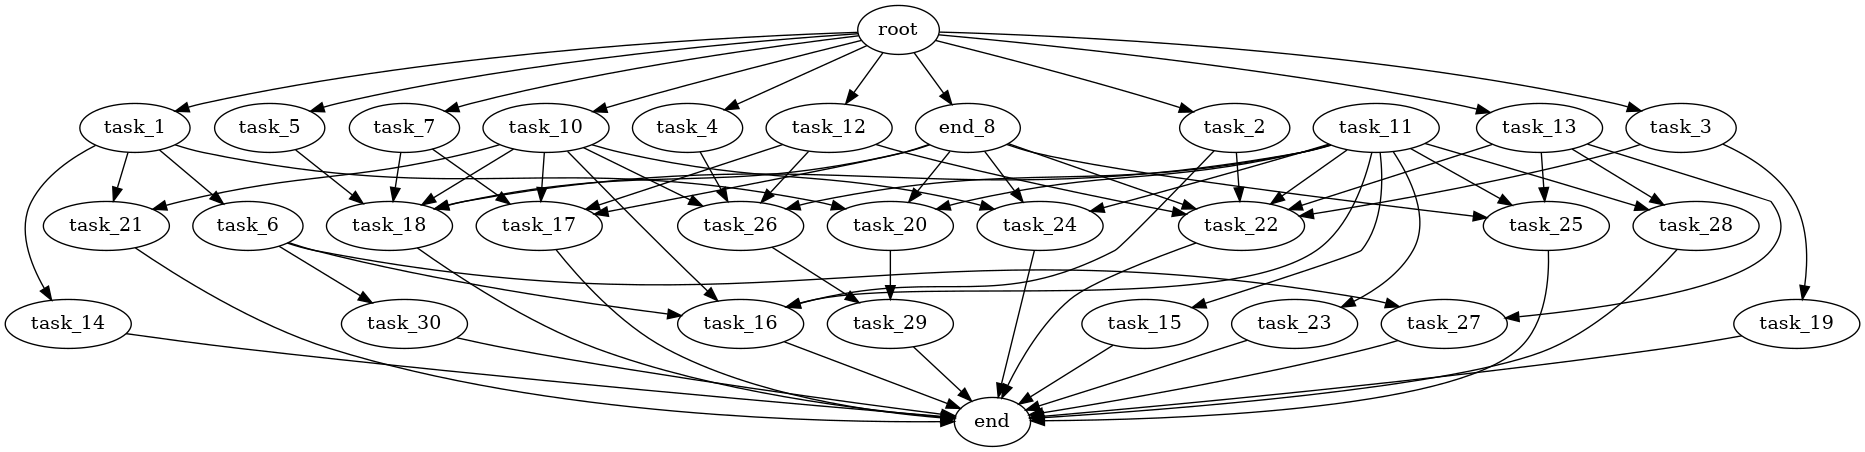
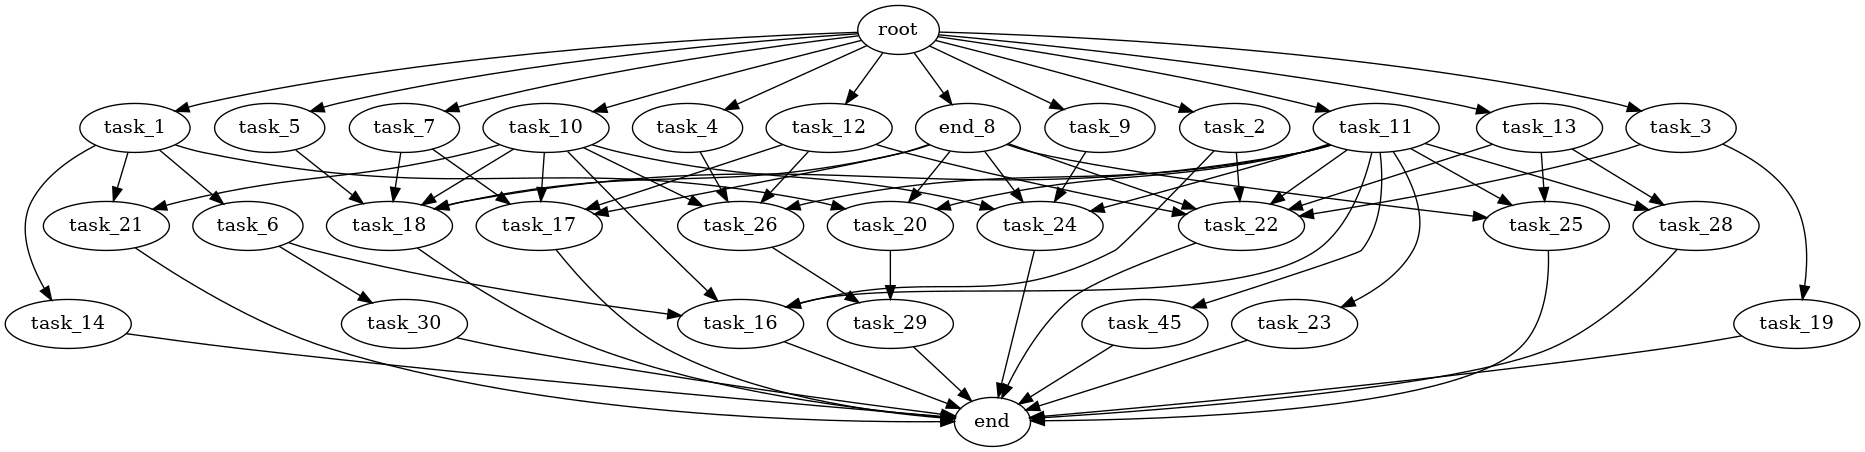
edge "root" -> "task_11": added
node "task_9": added
node "task_15": label "task_15" -> "task_45"
node "task_27": removed
